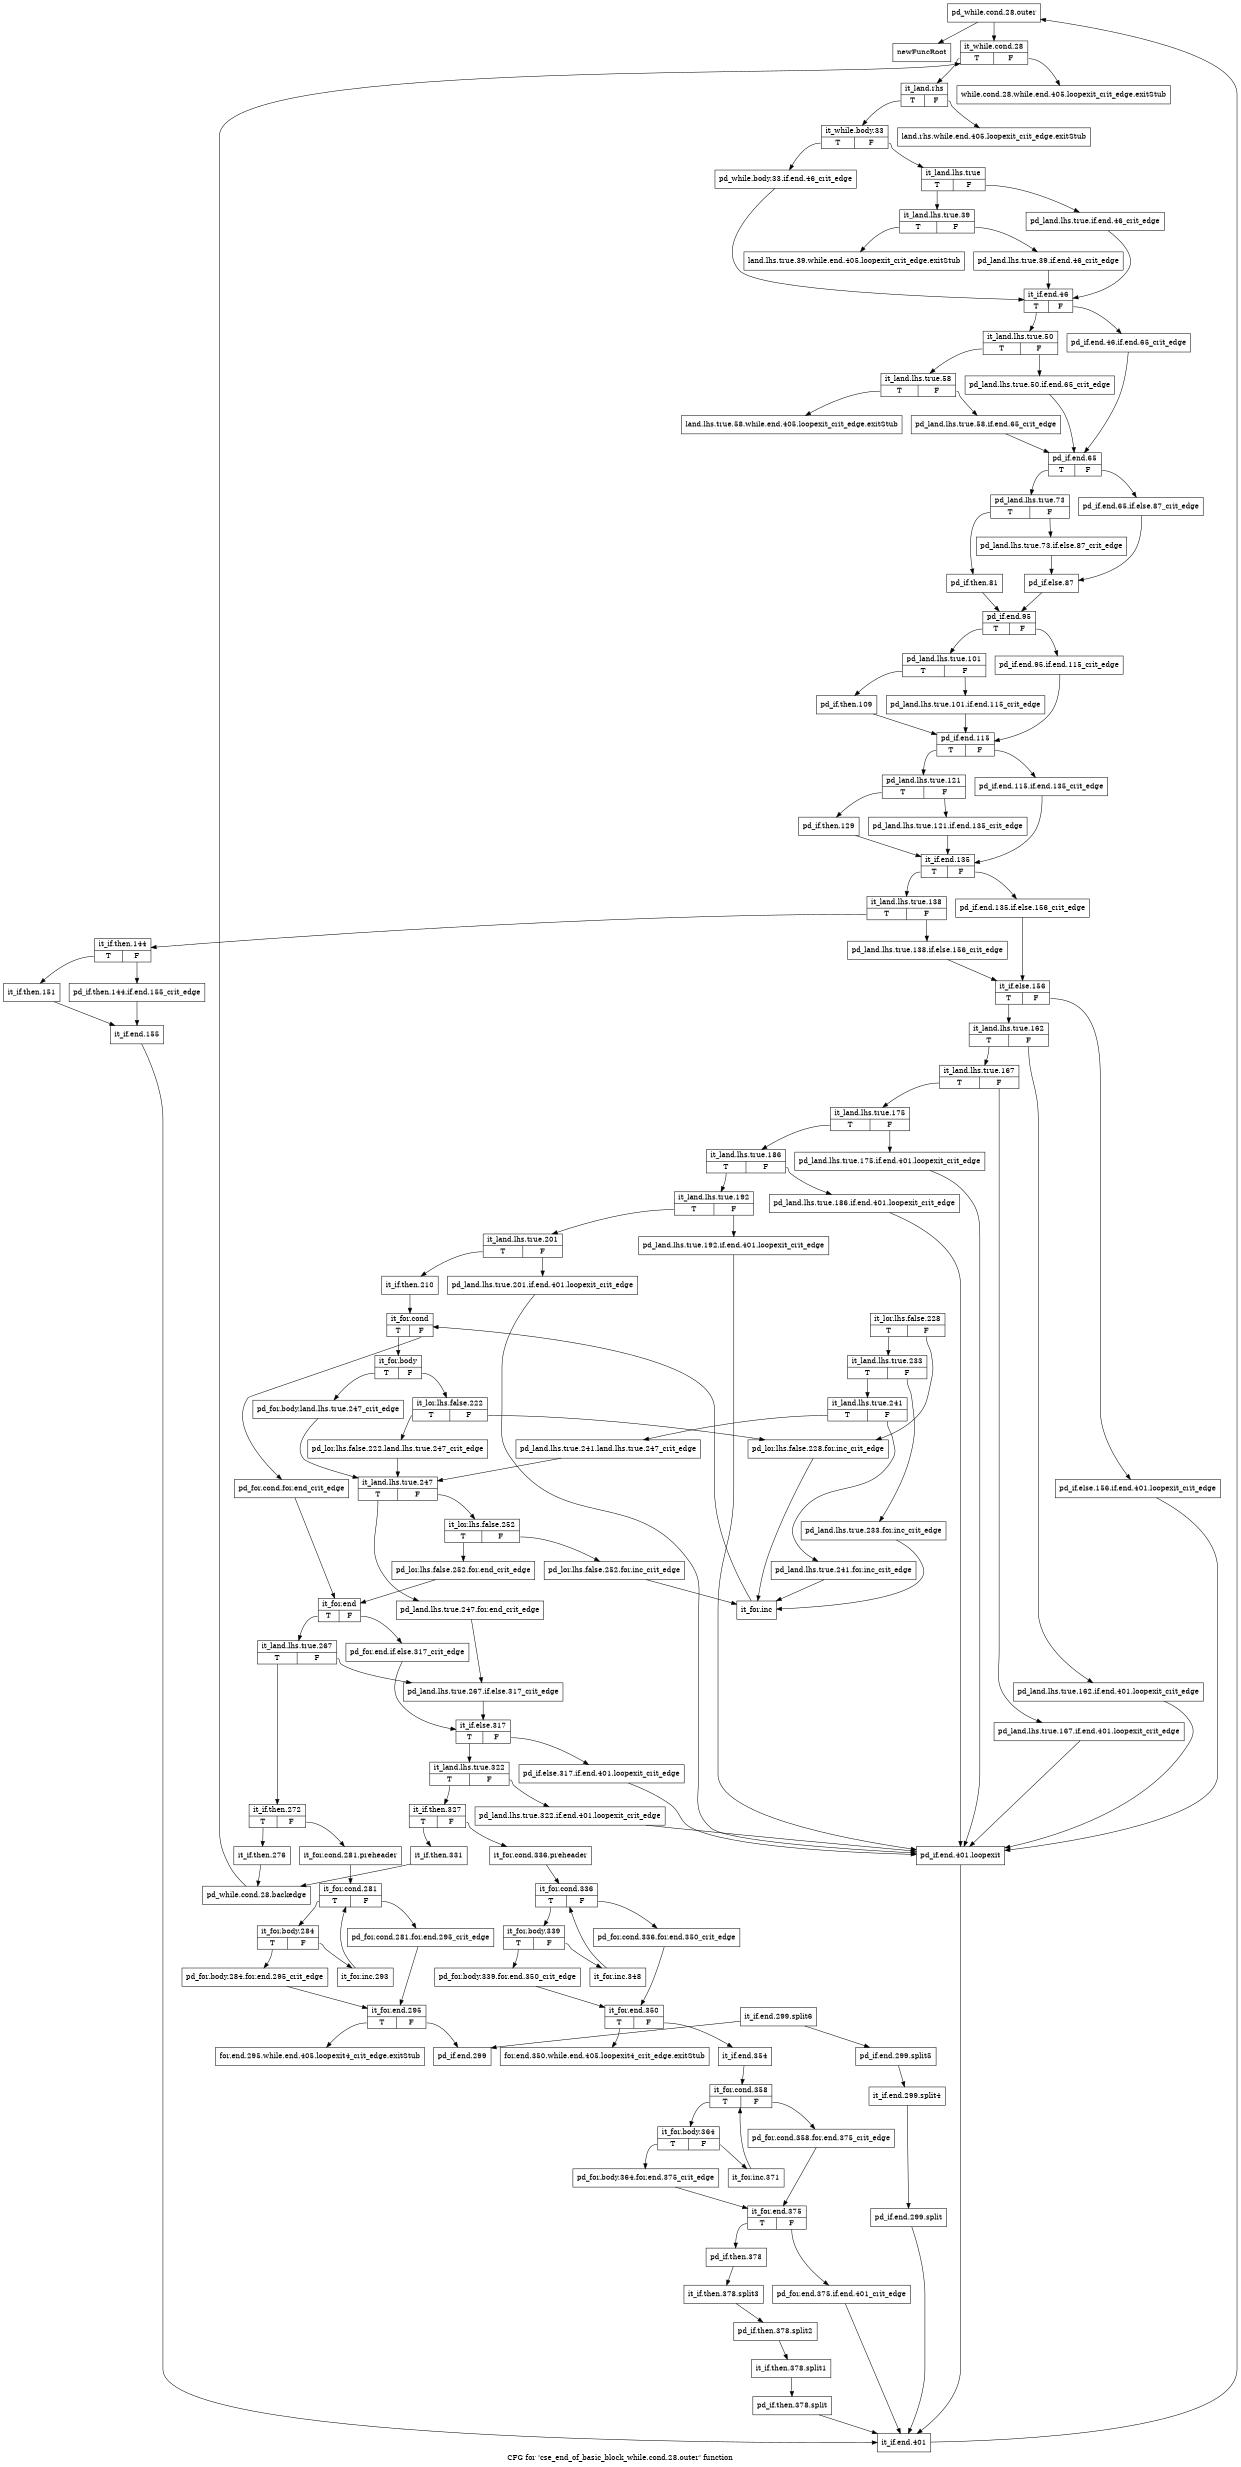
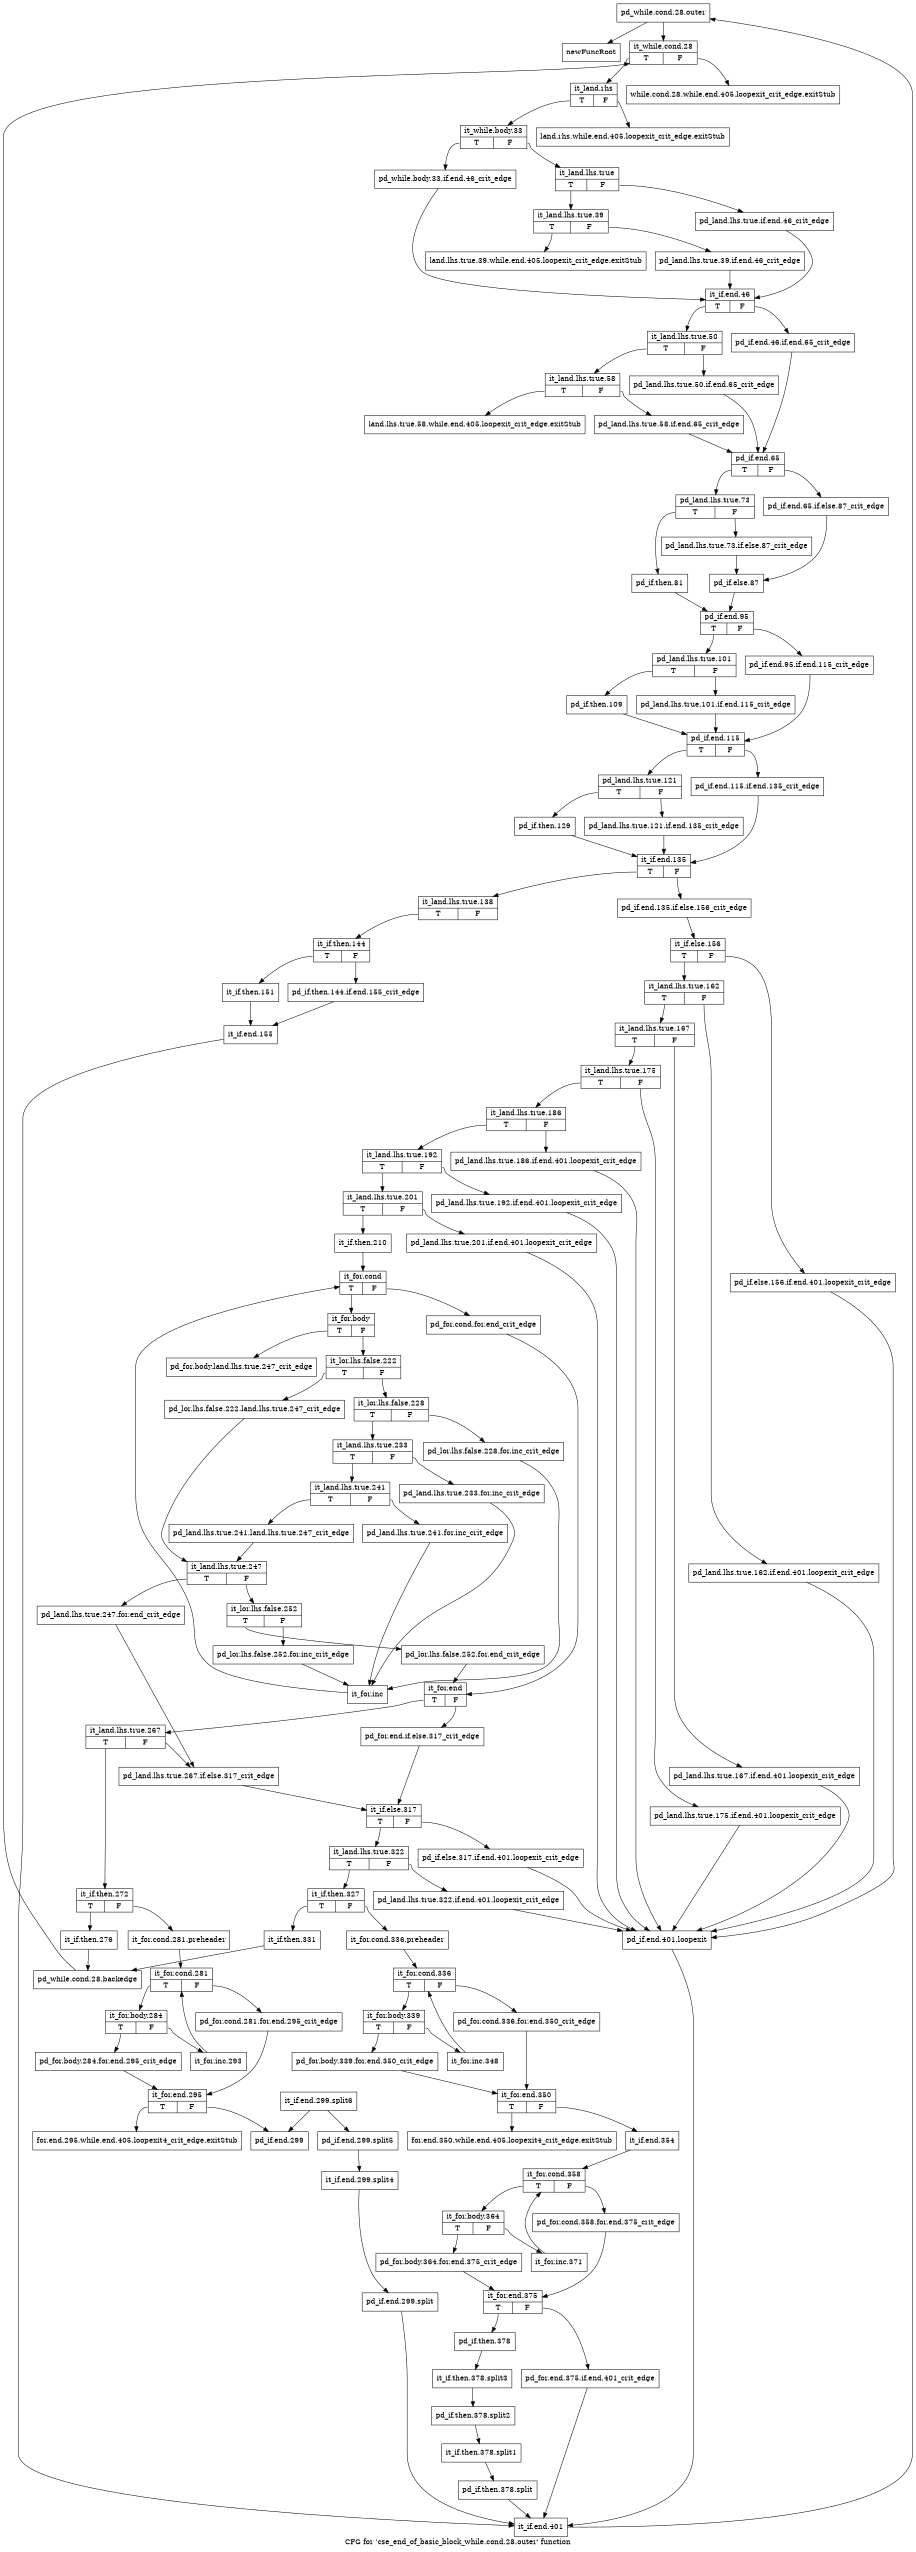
node "pd_land.lhs.true.138.if.else.156_crit_edge": removed
edge "it_lor.lhs.false.222" -> "pd_lor.lhs.false.228.for.inc_crit_edge": now "it_lor.lhs.false.222" -> "it_lor.lhs.false.228"
edge "pd_for.body.land.lhs.true.247_crit_edge" -> "it_land.lhs.true.247": removed
